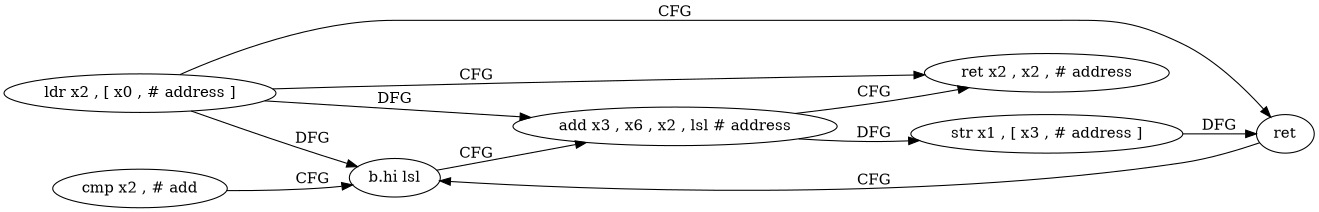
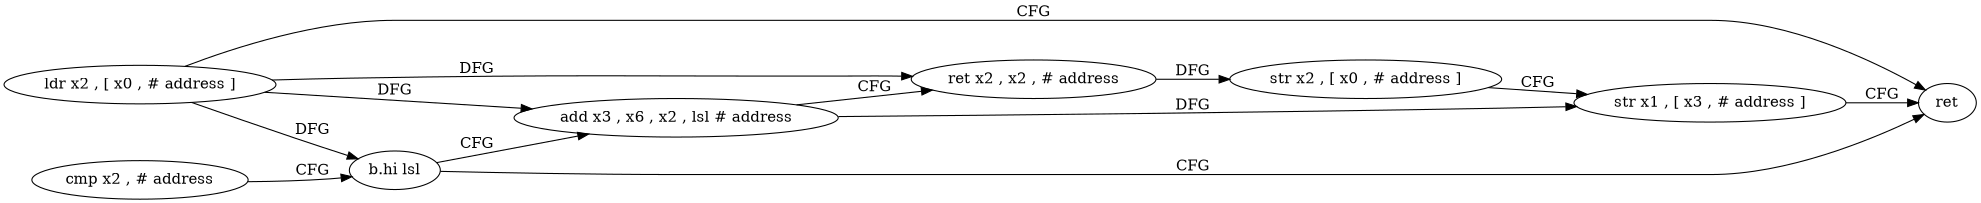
edge "ldr x2 , [ x0 , # address ]" -> "ret x2 , x2 , # address": label "CFG" -> "DFG"
node "str x2 , [ x0 , # address ]": added
edge "str x1 , [ x3 , # address ]" -> "ret": label "DFG" -> "CFG"
node "cmp x2 , # add": label "cmp x2 , # add" -> "cmp x2 , # address"
edge "ret" -> "b.hi lsl": reversed
